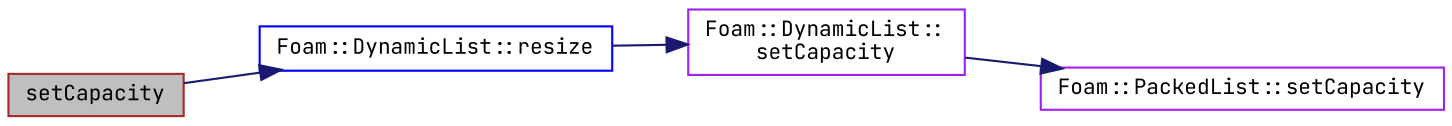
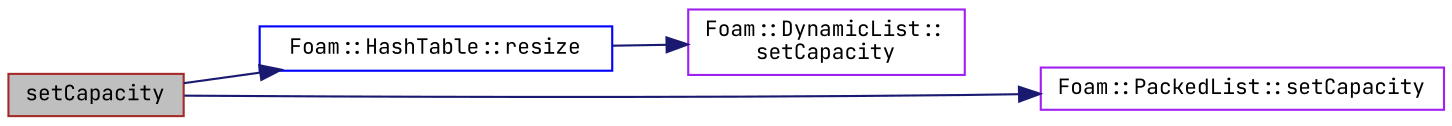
node "Foam::DynamicList::resize": label "Foam::DynamicList::resize" -> "Foam::HashTable::resize"
edge "Foam::DynamicList:: setCapacity" -> "Foam::PackedList::setCapacity": now "setCapacity" -> "Foam::PackedList::setCapacity"
